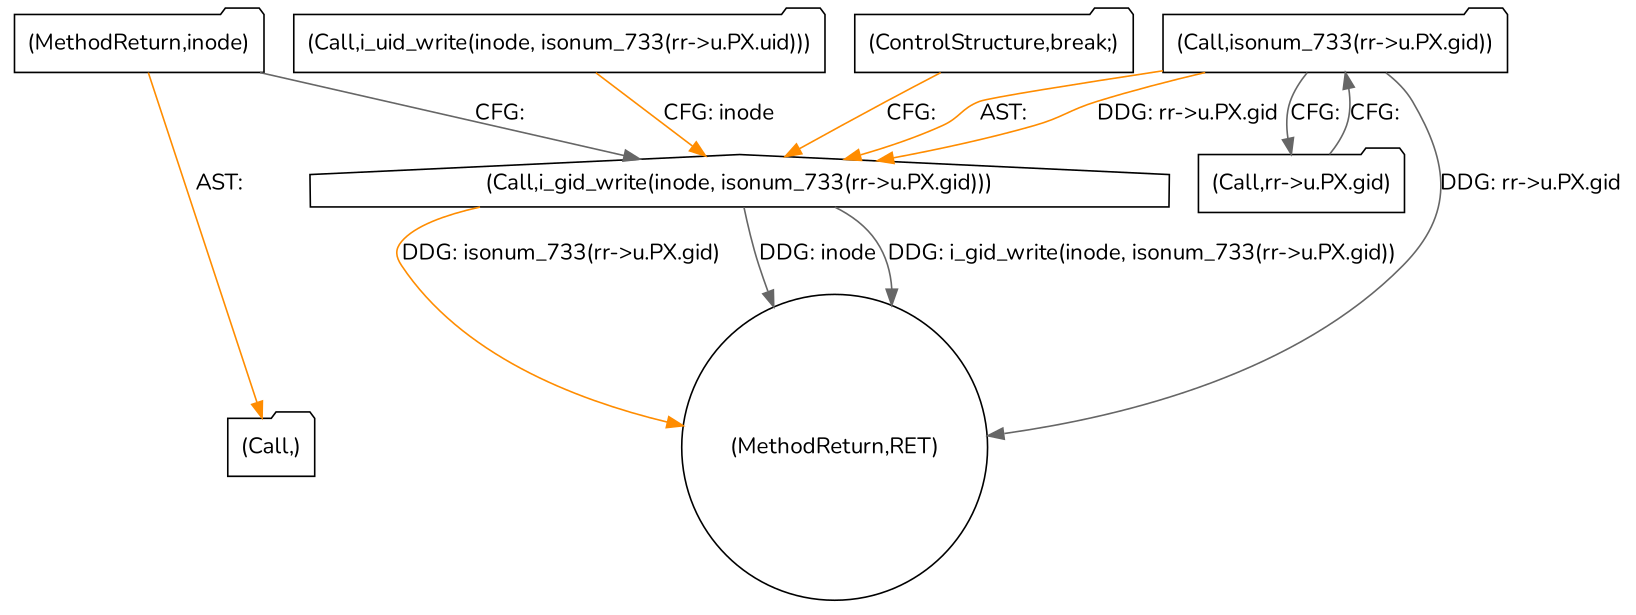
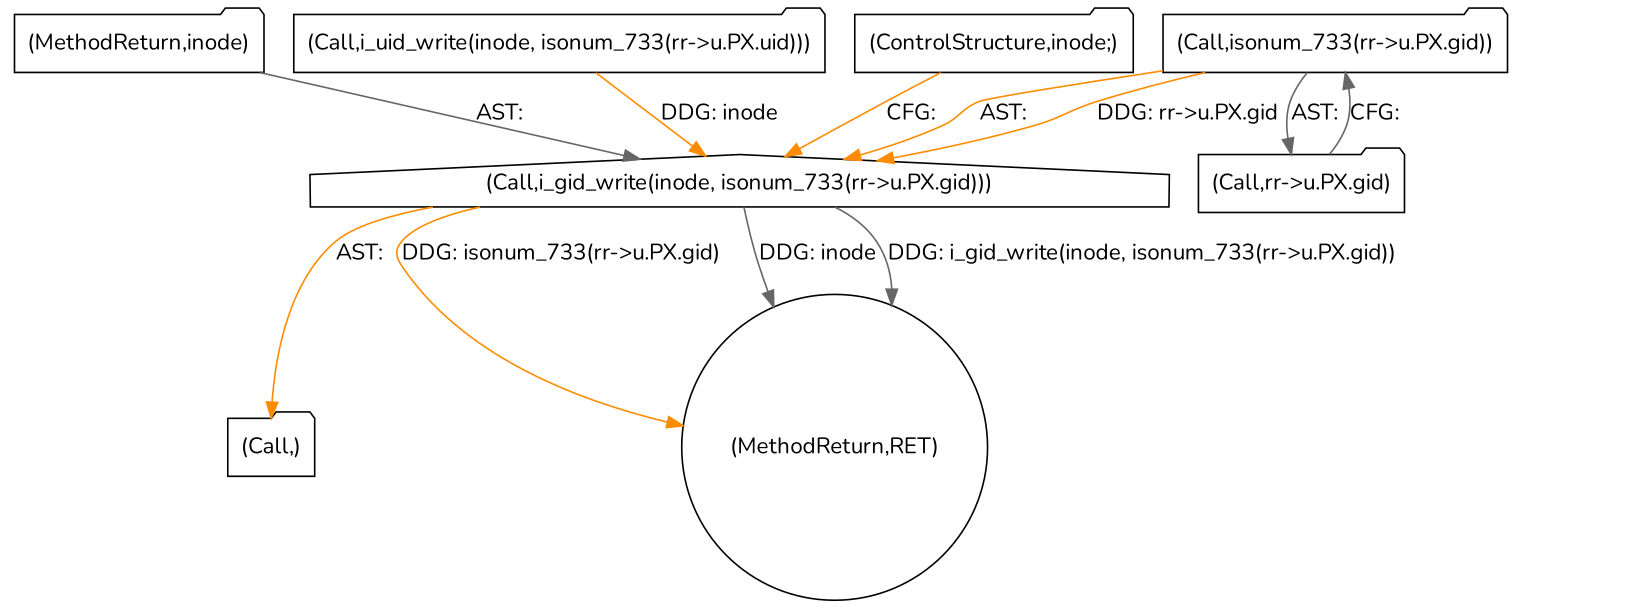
node "(ControlStructure,break;)": label "(ControlStructure,break;)" -> "(ControlStructure,inode;)"
edge "(MethodReturn,inode)" -> "(Call,i_gid_write(inode, isonum_733(rr->u.PX.gid)))": label "CFG: " -> "AST: "
edge "(Call,i_uid_write(inode, isonum_733(rr->u.PX.uid)))" -> "(Call,i_gid_write(inode, isonum_733(rr->u.PX.gid)))": label "CFG: inode" -> "DDG: inode"
edge "(Call,isonum_733(rr->u.PX.gid))" -> "(Call,rr->u.PX.gid)": label "CFG: " -> "AST: "
edge "(MethodReturn,inode)" -> "(Call,)": now "(Call,i_gid_write(inode, isonum_733(rr->u.PX.gid)))" -> "(Call,)"
edge "(Call,isonum_733(rr->u.PX.gid))" -> "(MethodReturn,RET)": removed, label "DDG: rr->u.PX.gid"
